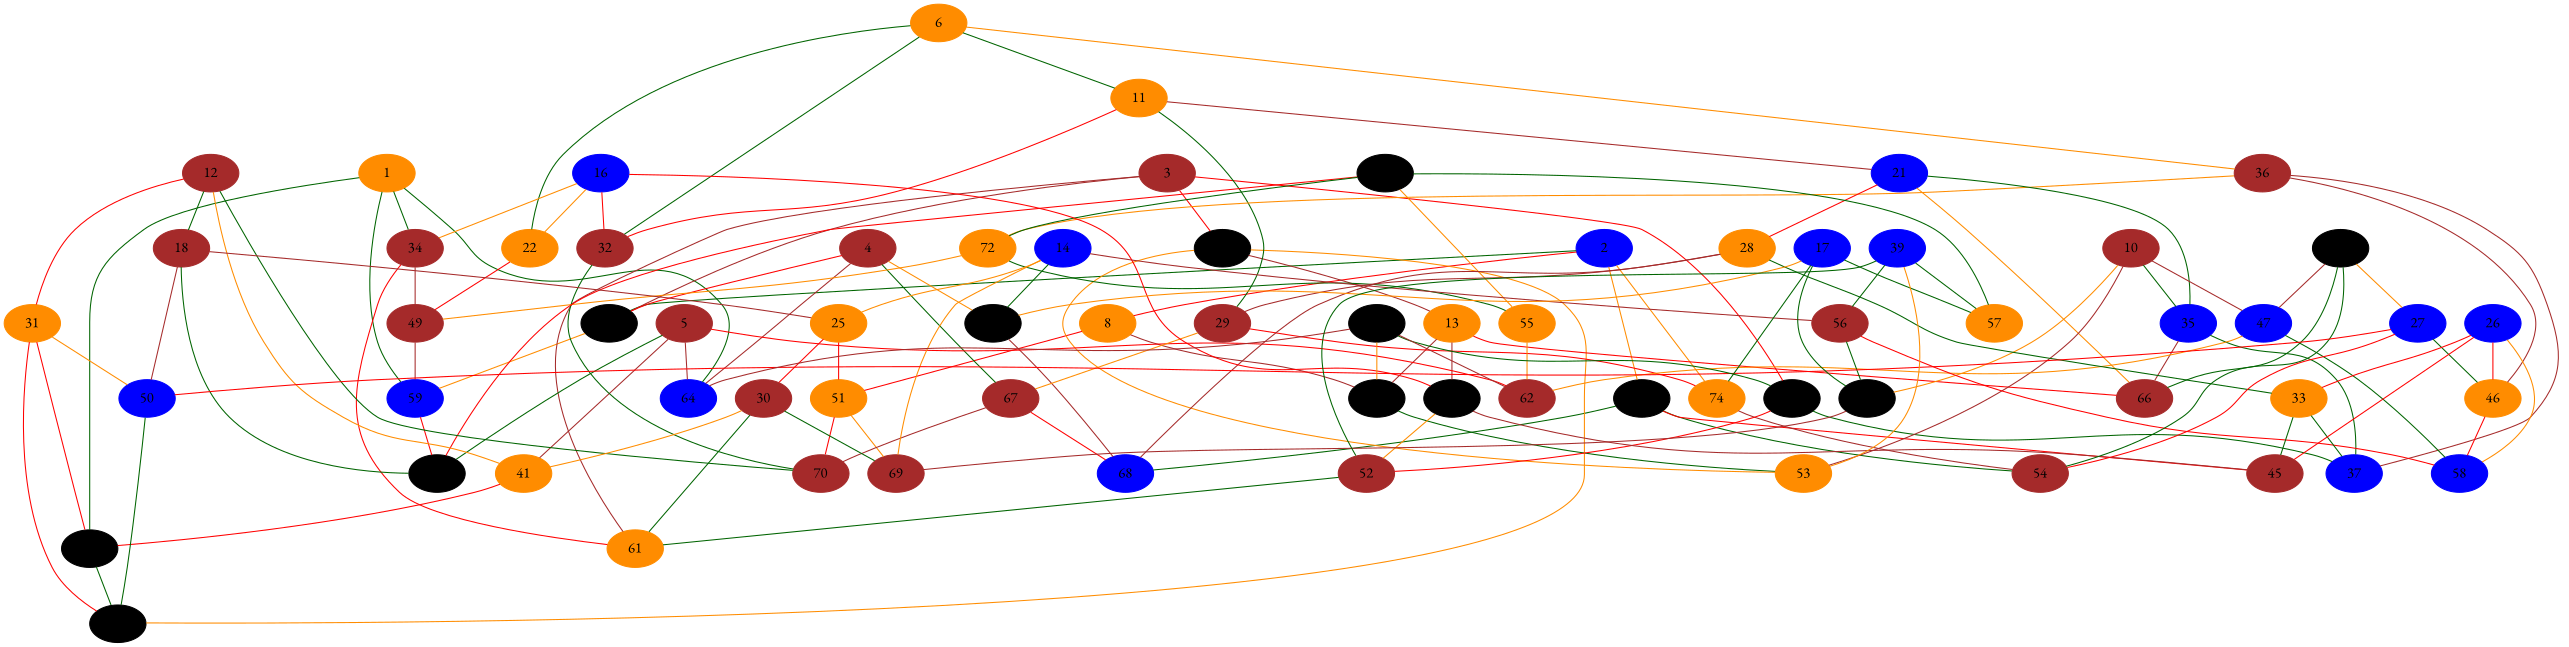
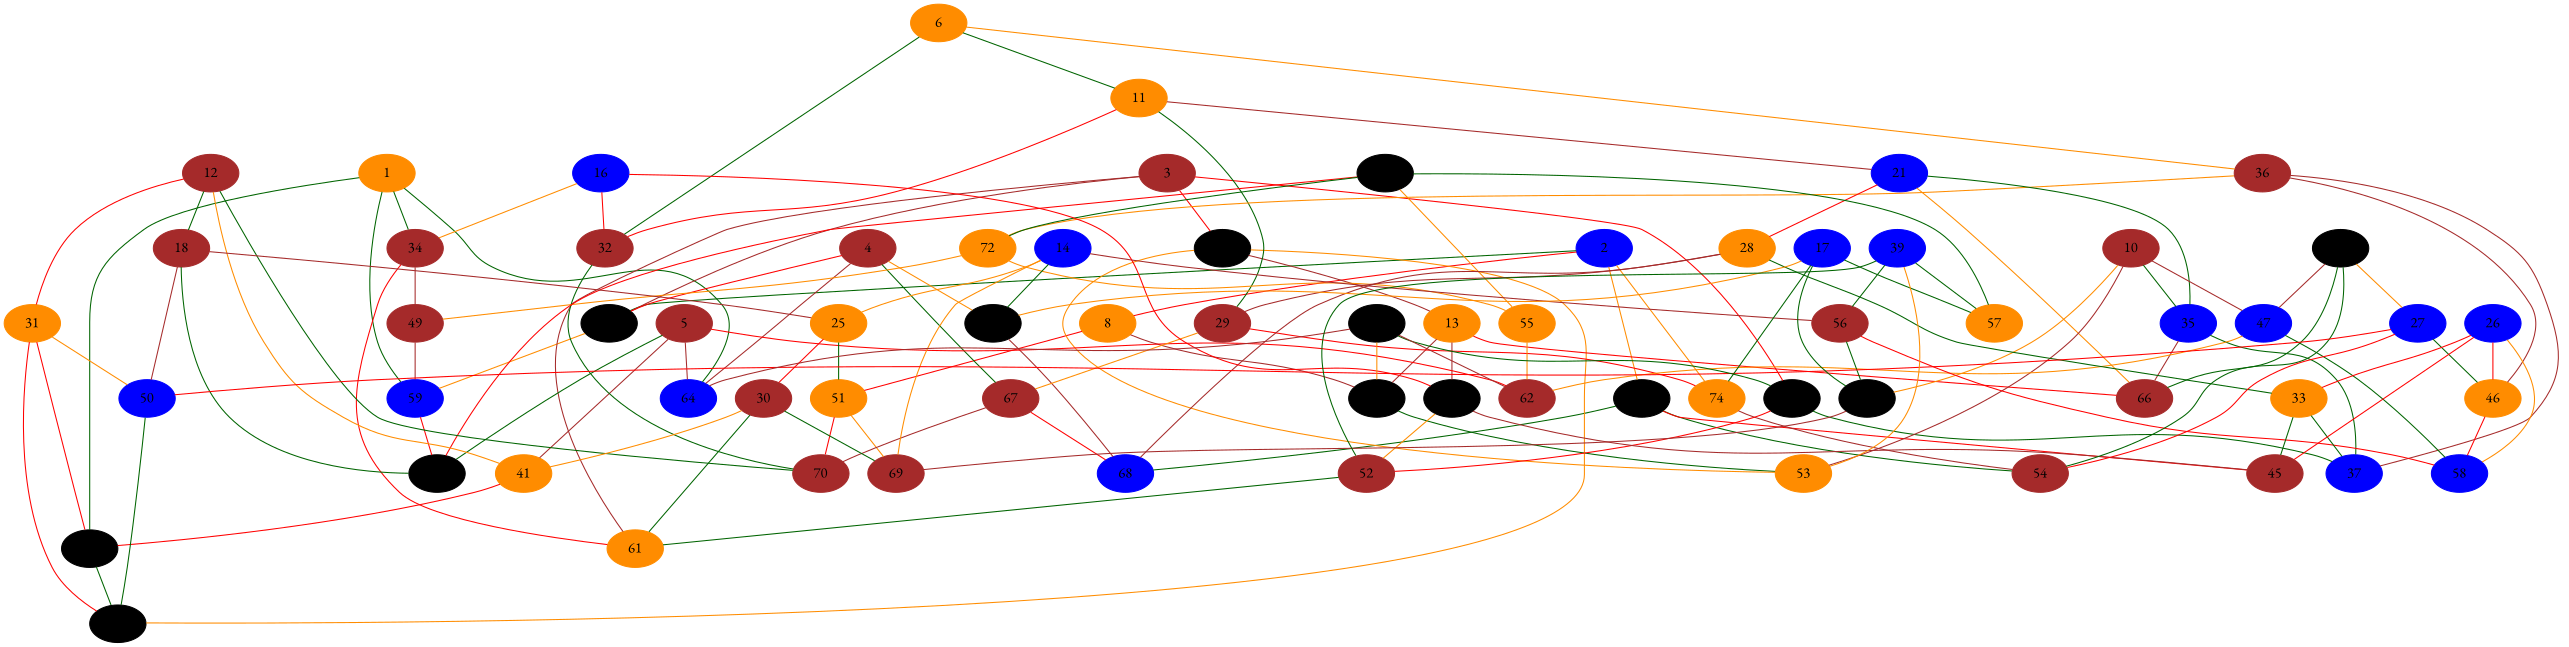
node "22": removed
edge "72" -- "55": color darkgreen -> darkorange
edge "25" -- "51": color red -> darkgreen
